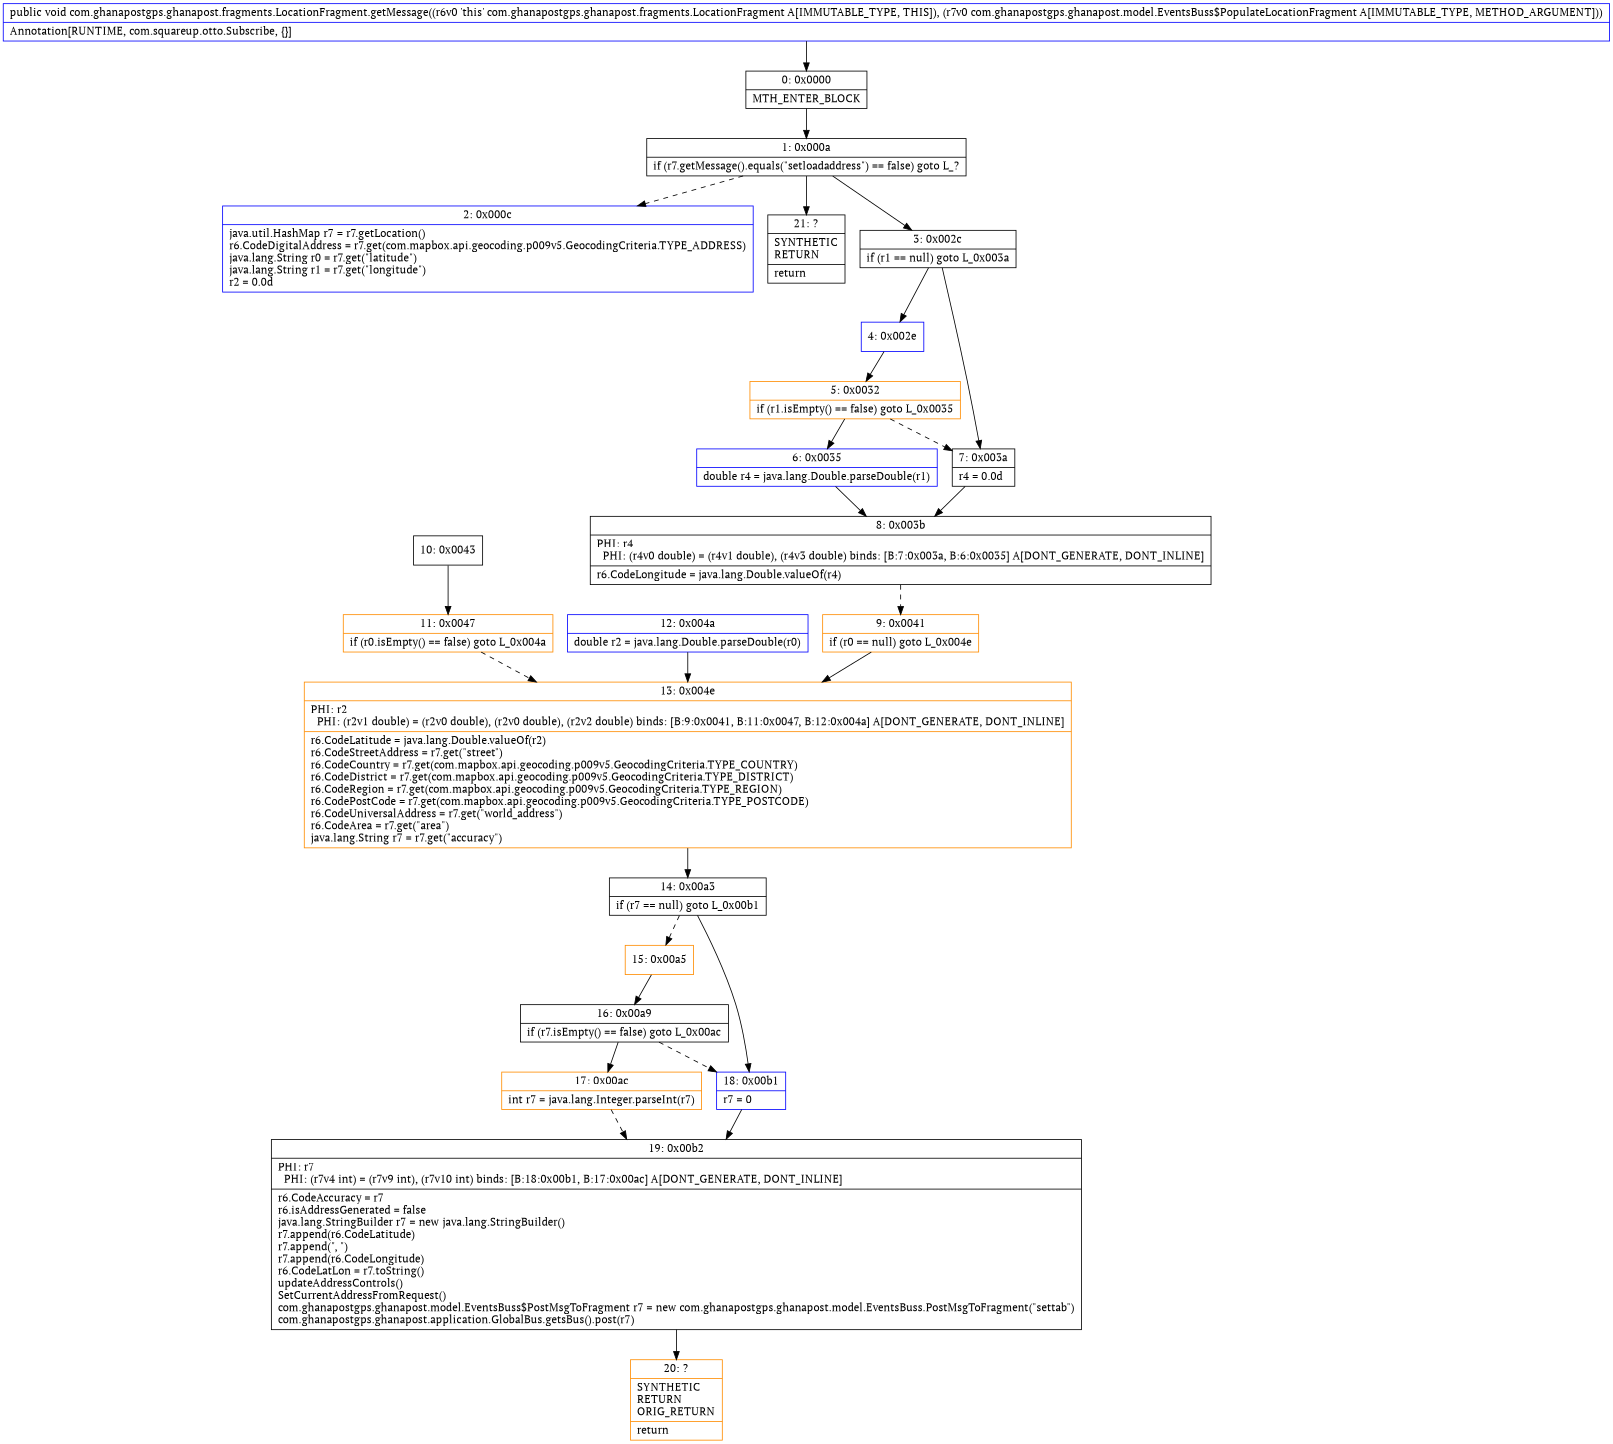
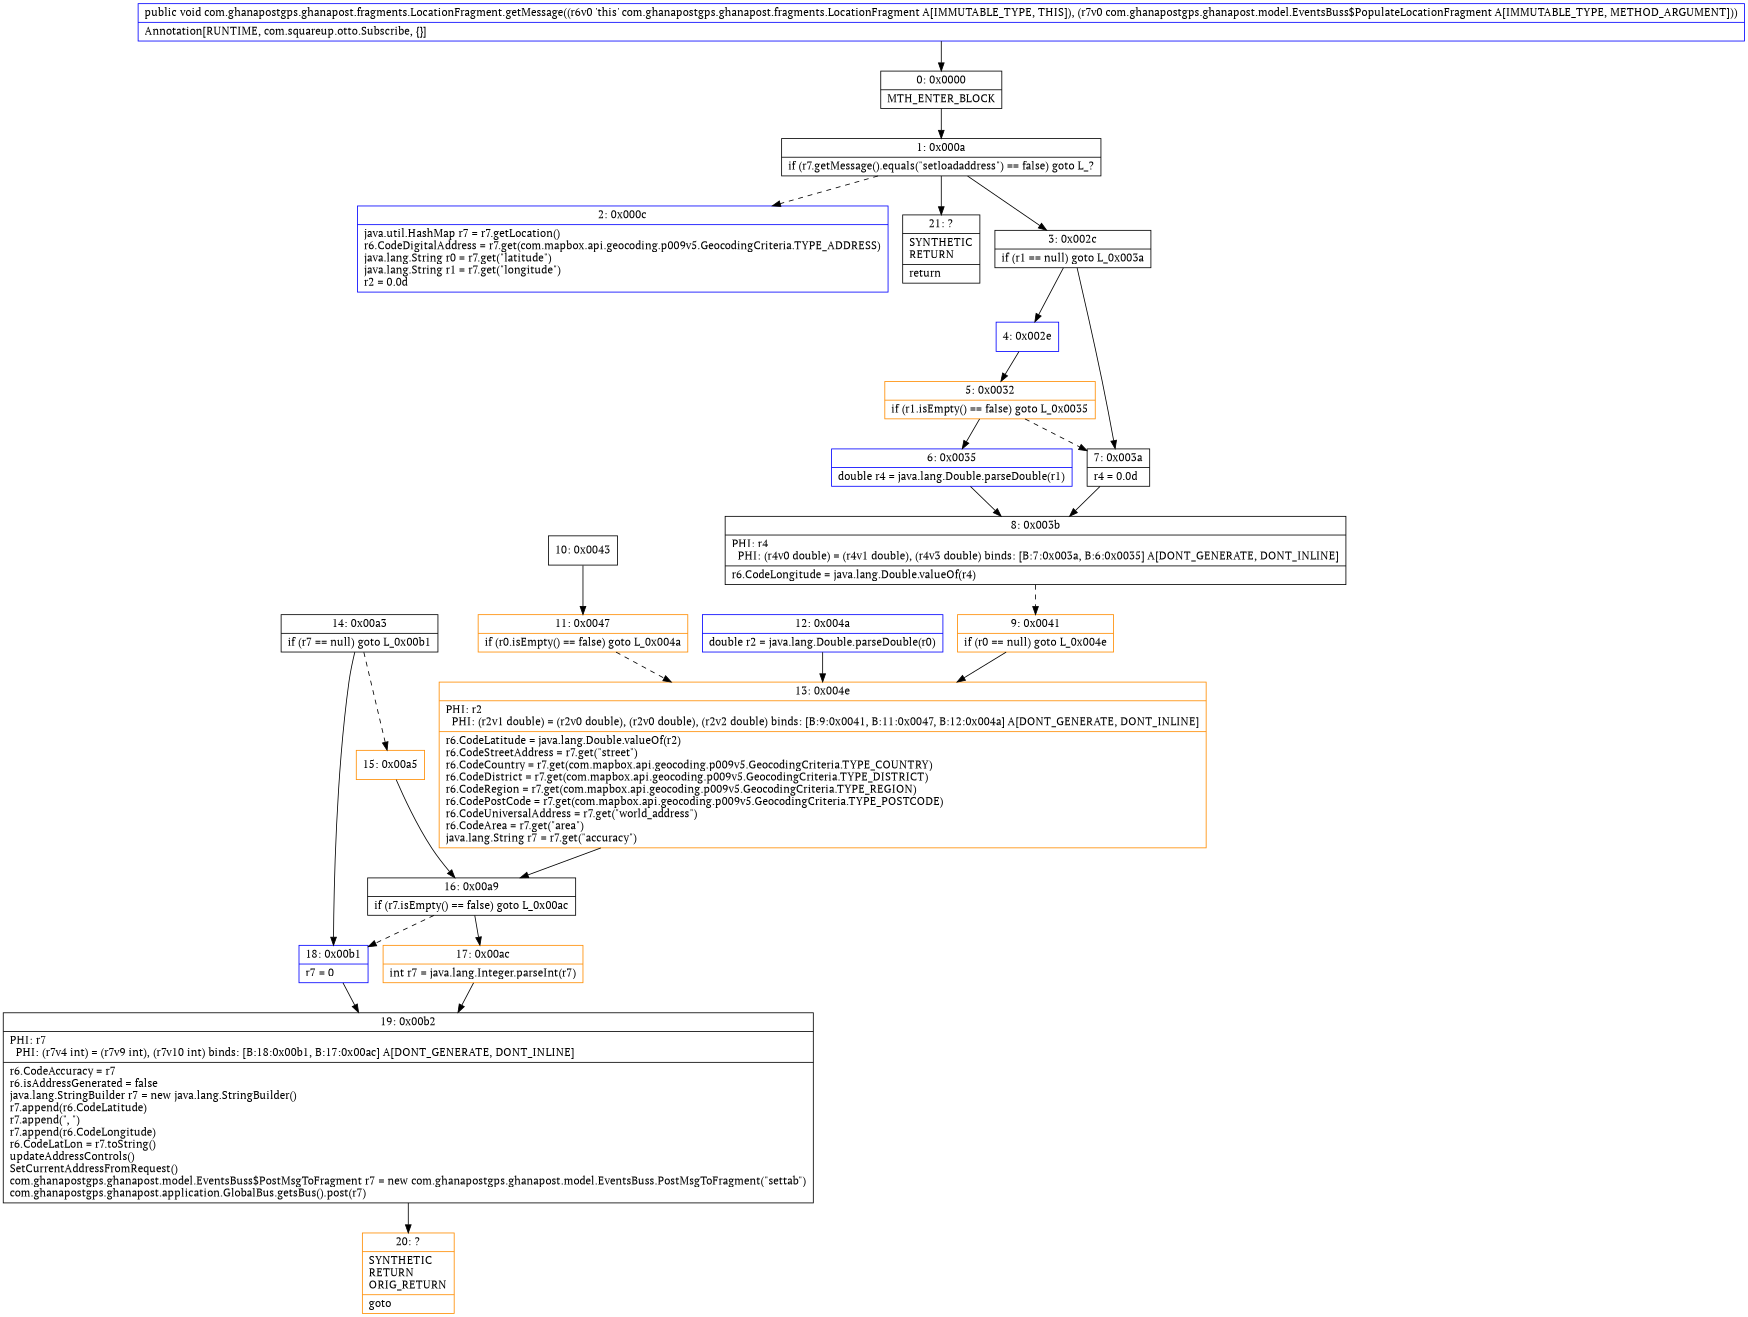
edge "13: 0x004e" -> "14: 0x00a3": now "13: 0x004e" -> "16: 0x00a9"
edge "17: 0x00ac" -> "19: 0x00b2": style dashed -> solid
node "20: ?": text "return" -> "goto"
